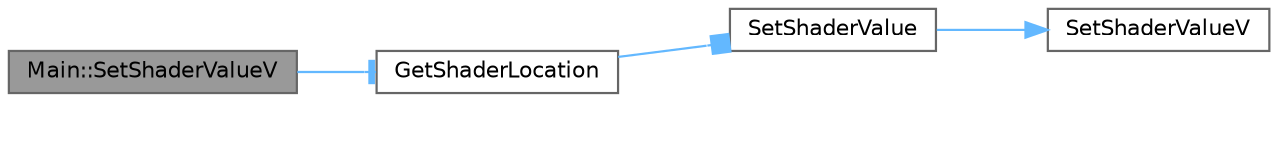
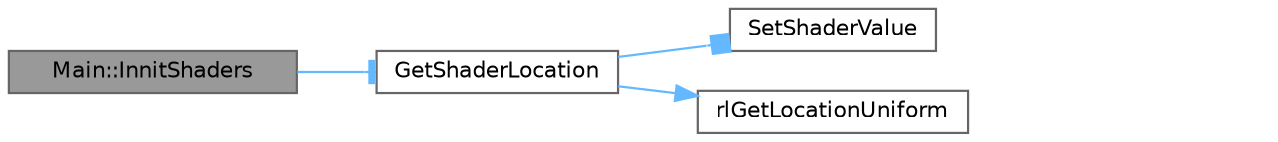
node "SetShaderValueV": removed
node "Main::SetShaderValueV": label "Main::SetShaderValueV" -> "Main::InnitShaders"
node "rlGetLocationUniform": added
